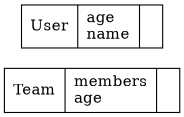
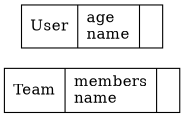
node "Team": text "age" -> "name"
